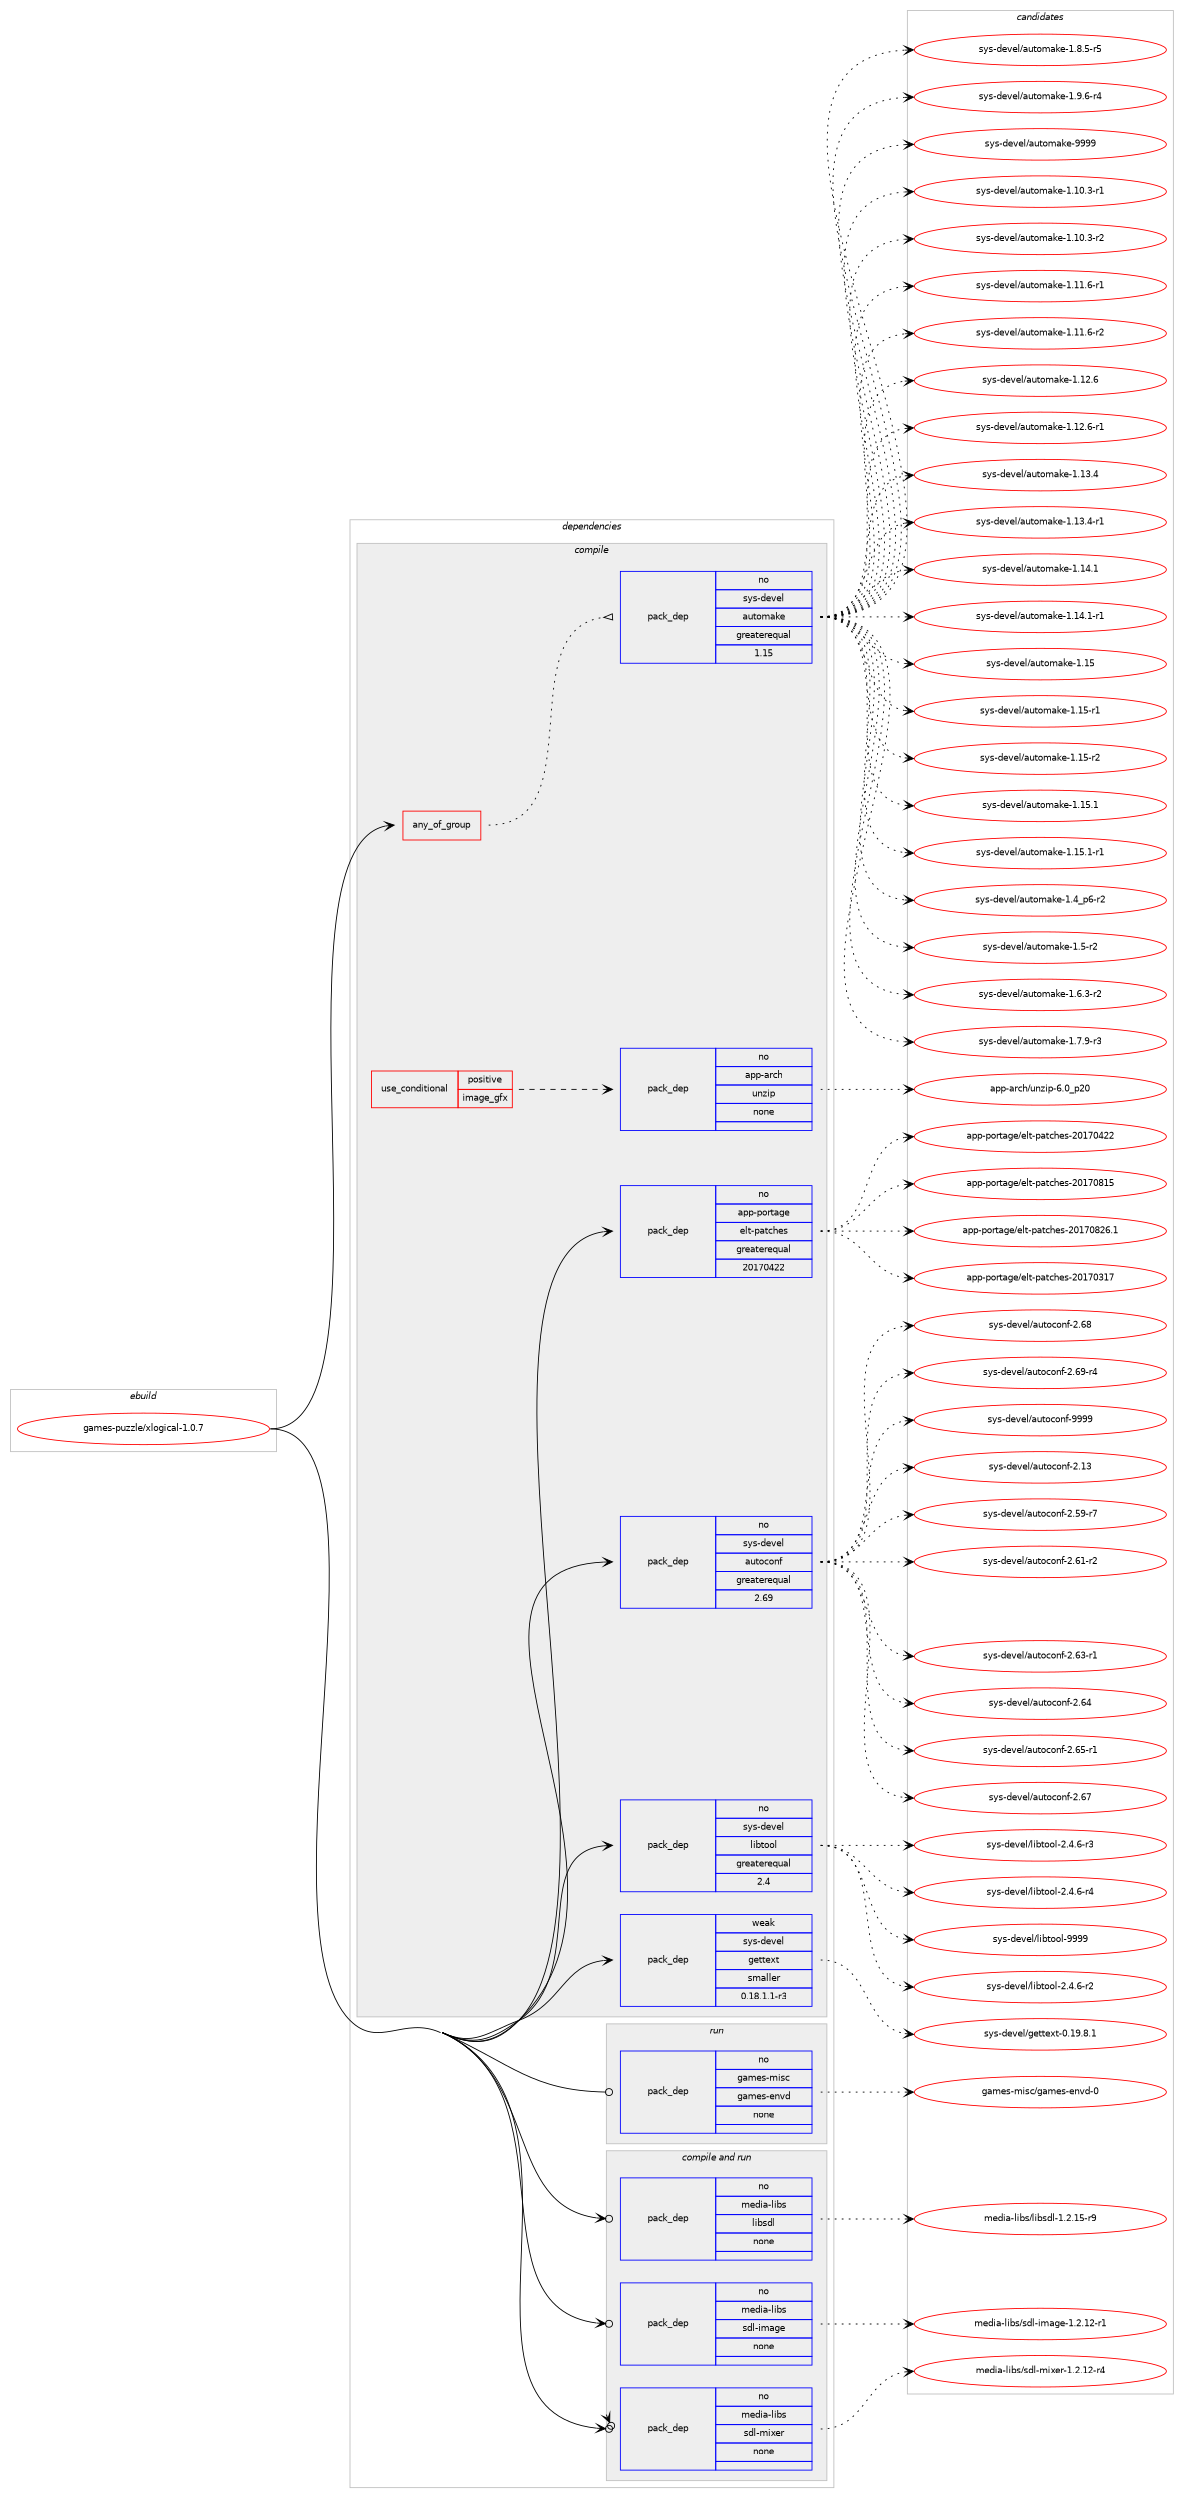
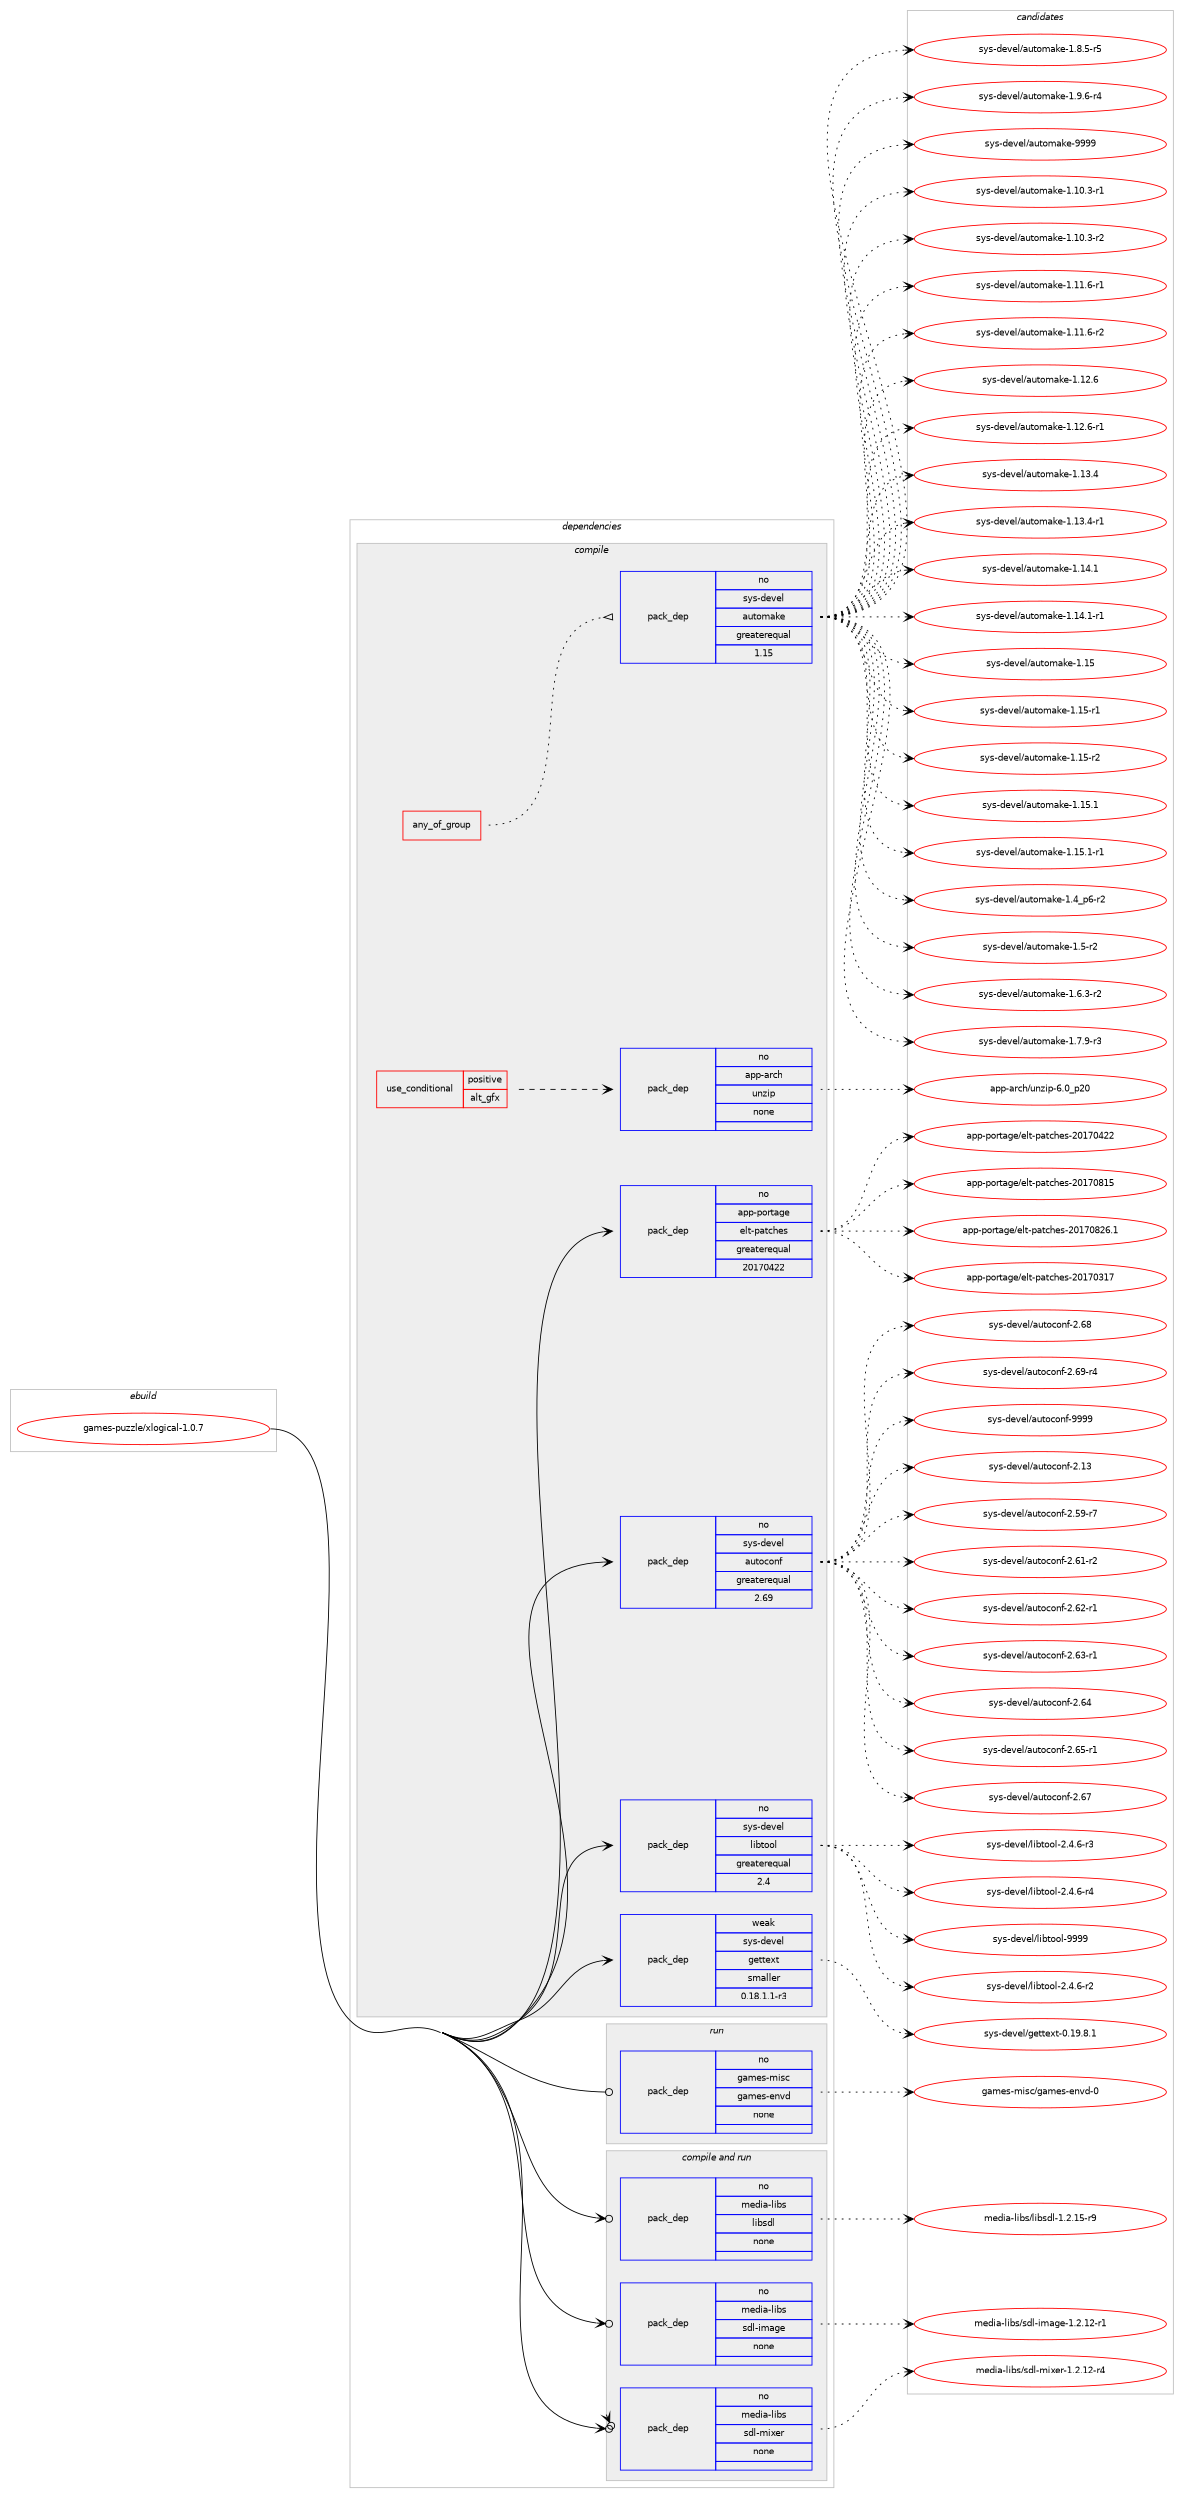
node "use_conditional": text "image_gfx" -> "alt_gfx"
edge "games-puzzle/xlogical-1.0.7" -> "any_of_group": removed
node "sys-devel/autoconf-2.62-r1": added
